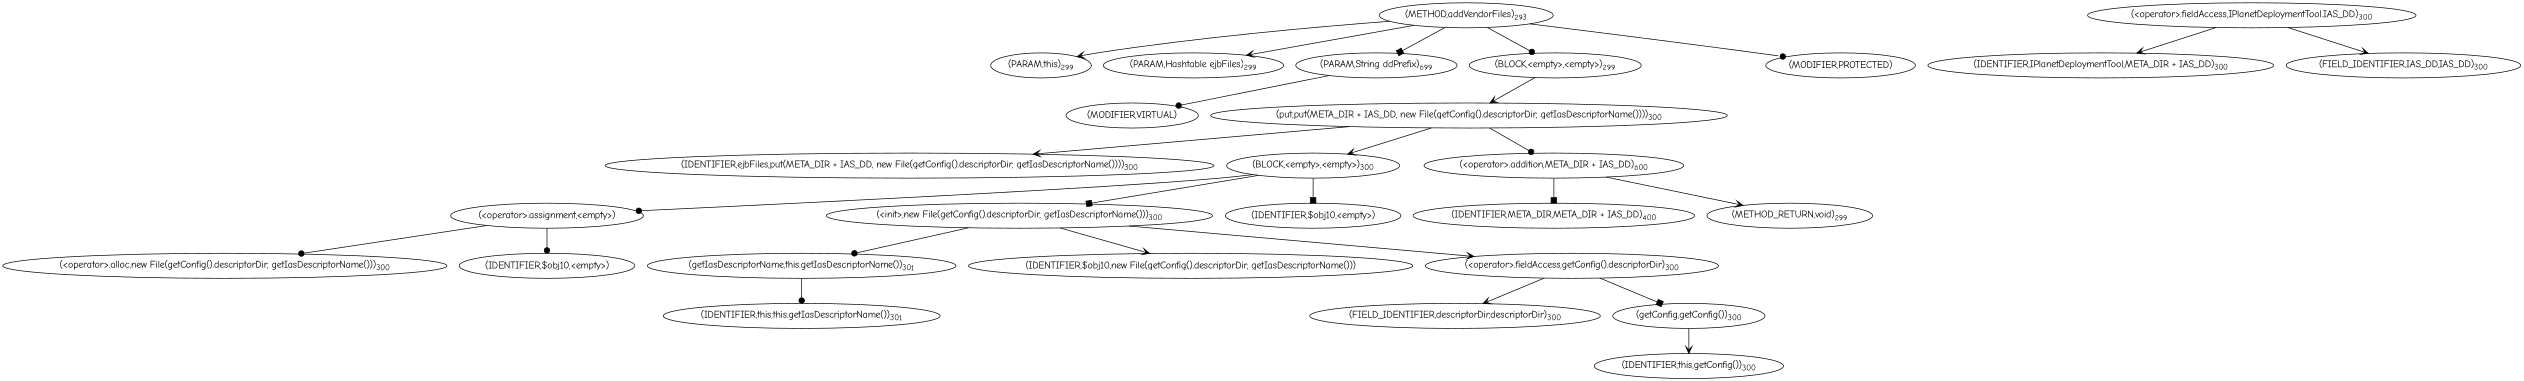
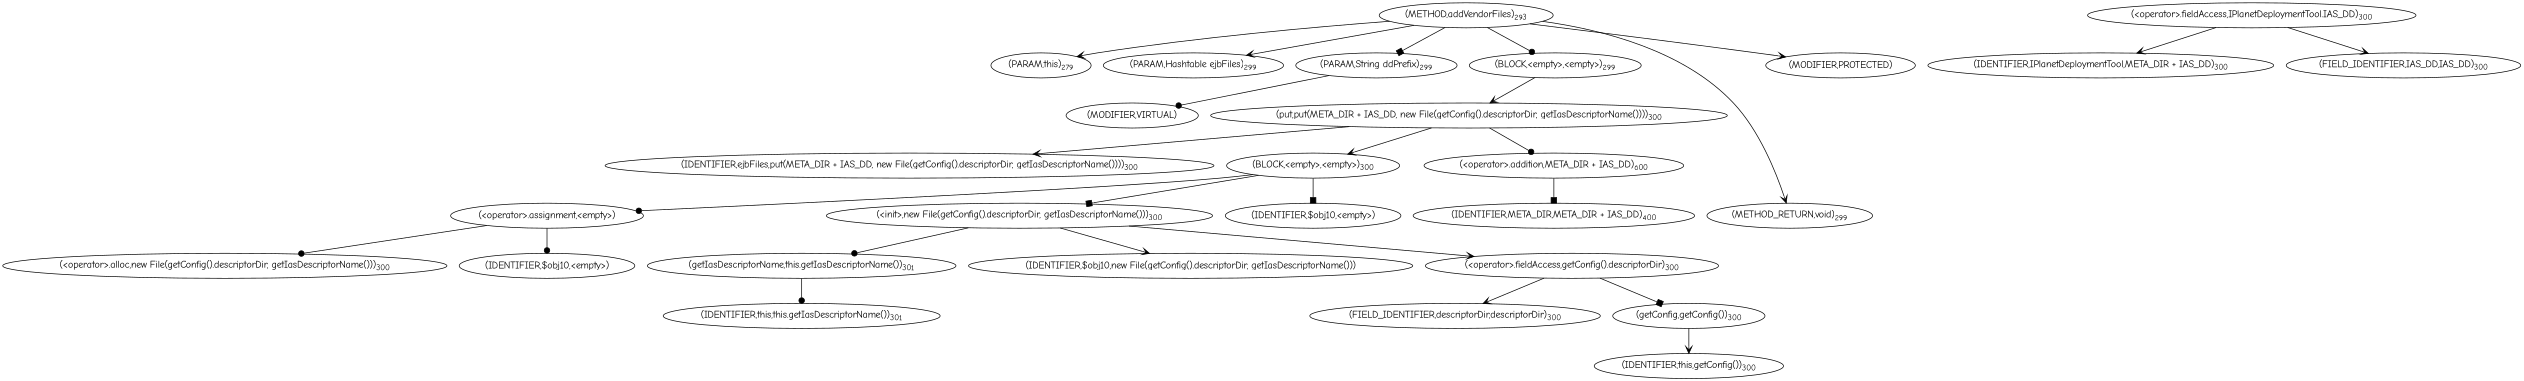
edge "(METHOD,addVendorFiles)" -> "(MODIFIER,PROTECTED)": arrowhead dot -> vee
node "(PARAM,this)": text "299" -> "279"
node "(PARAM,String ddPrefix)": text "699" -> "299"
edge "(<operator>.addition,META_DIR + IAS_DD)" -> "(METHOD_RETURN,void)": now "(METHOD,addVendorFiles)" -> "(METHOD_RETURN,void)"
